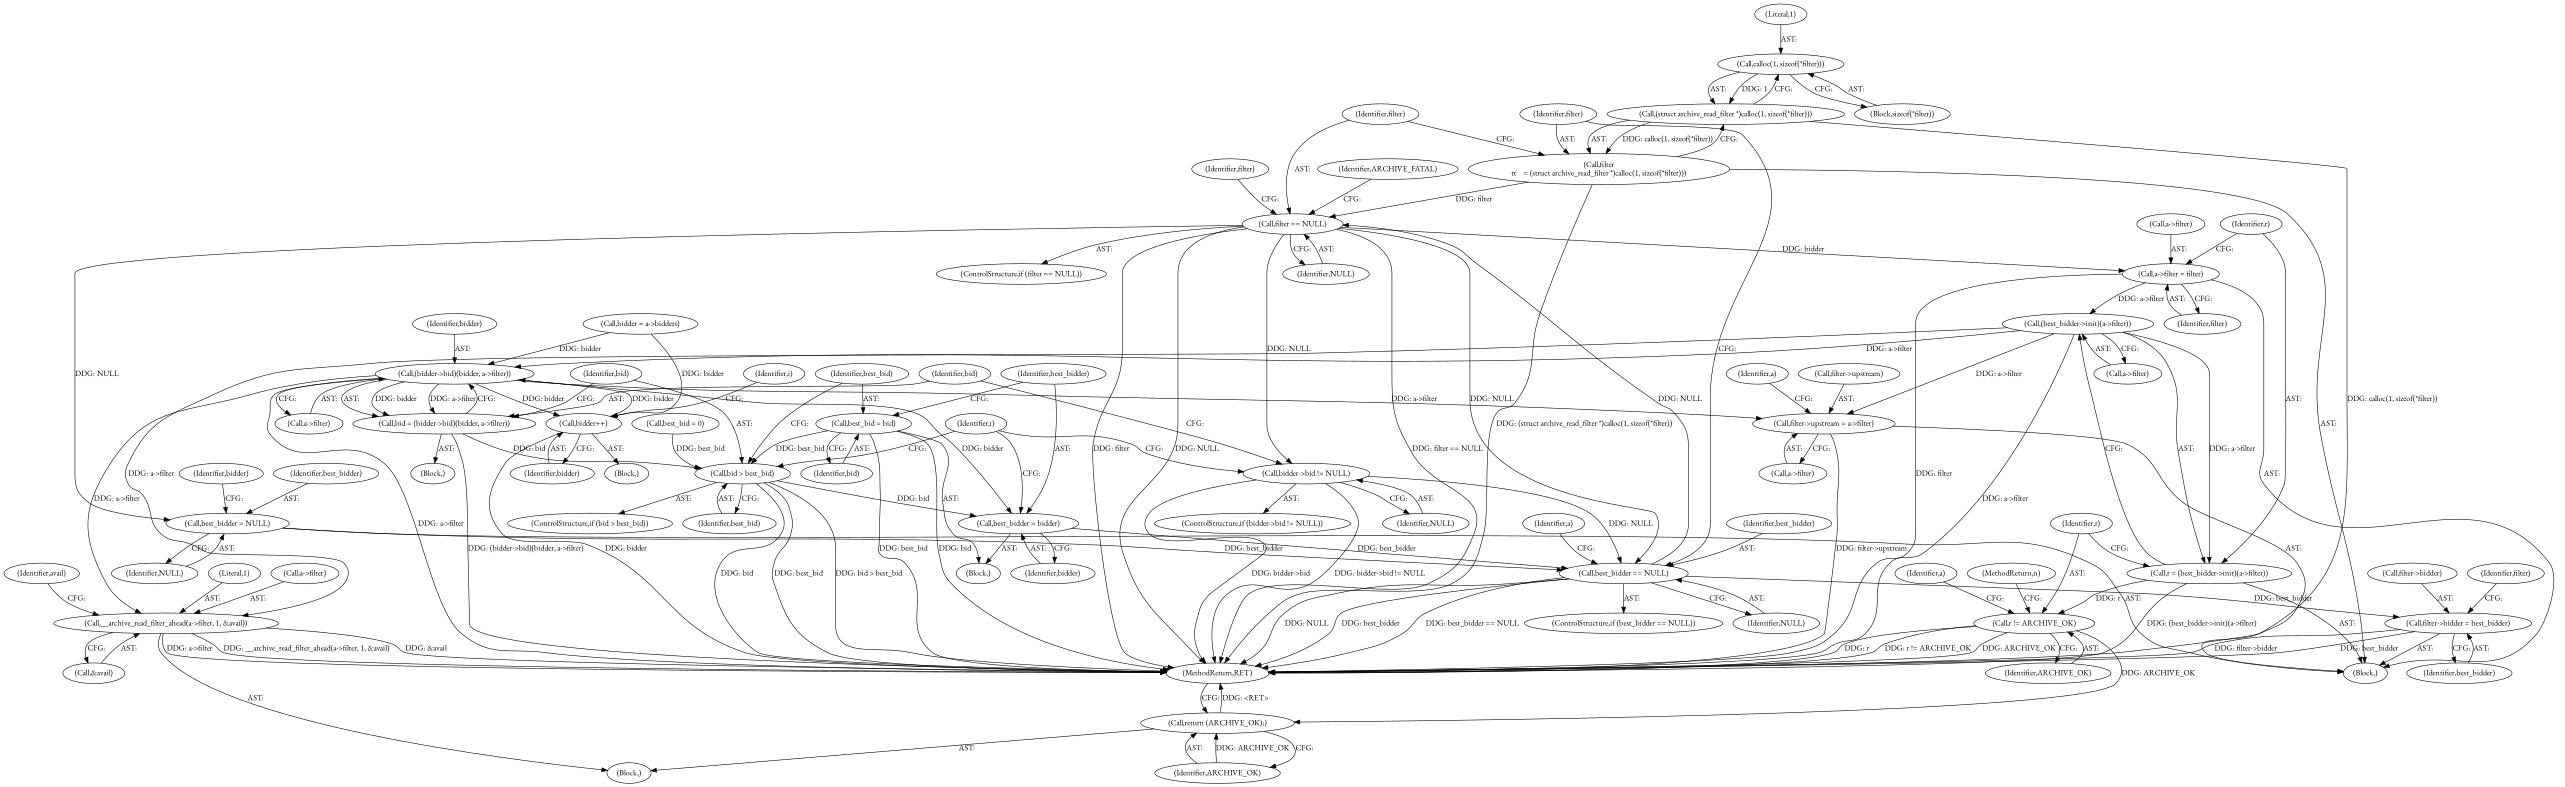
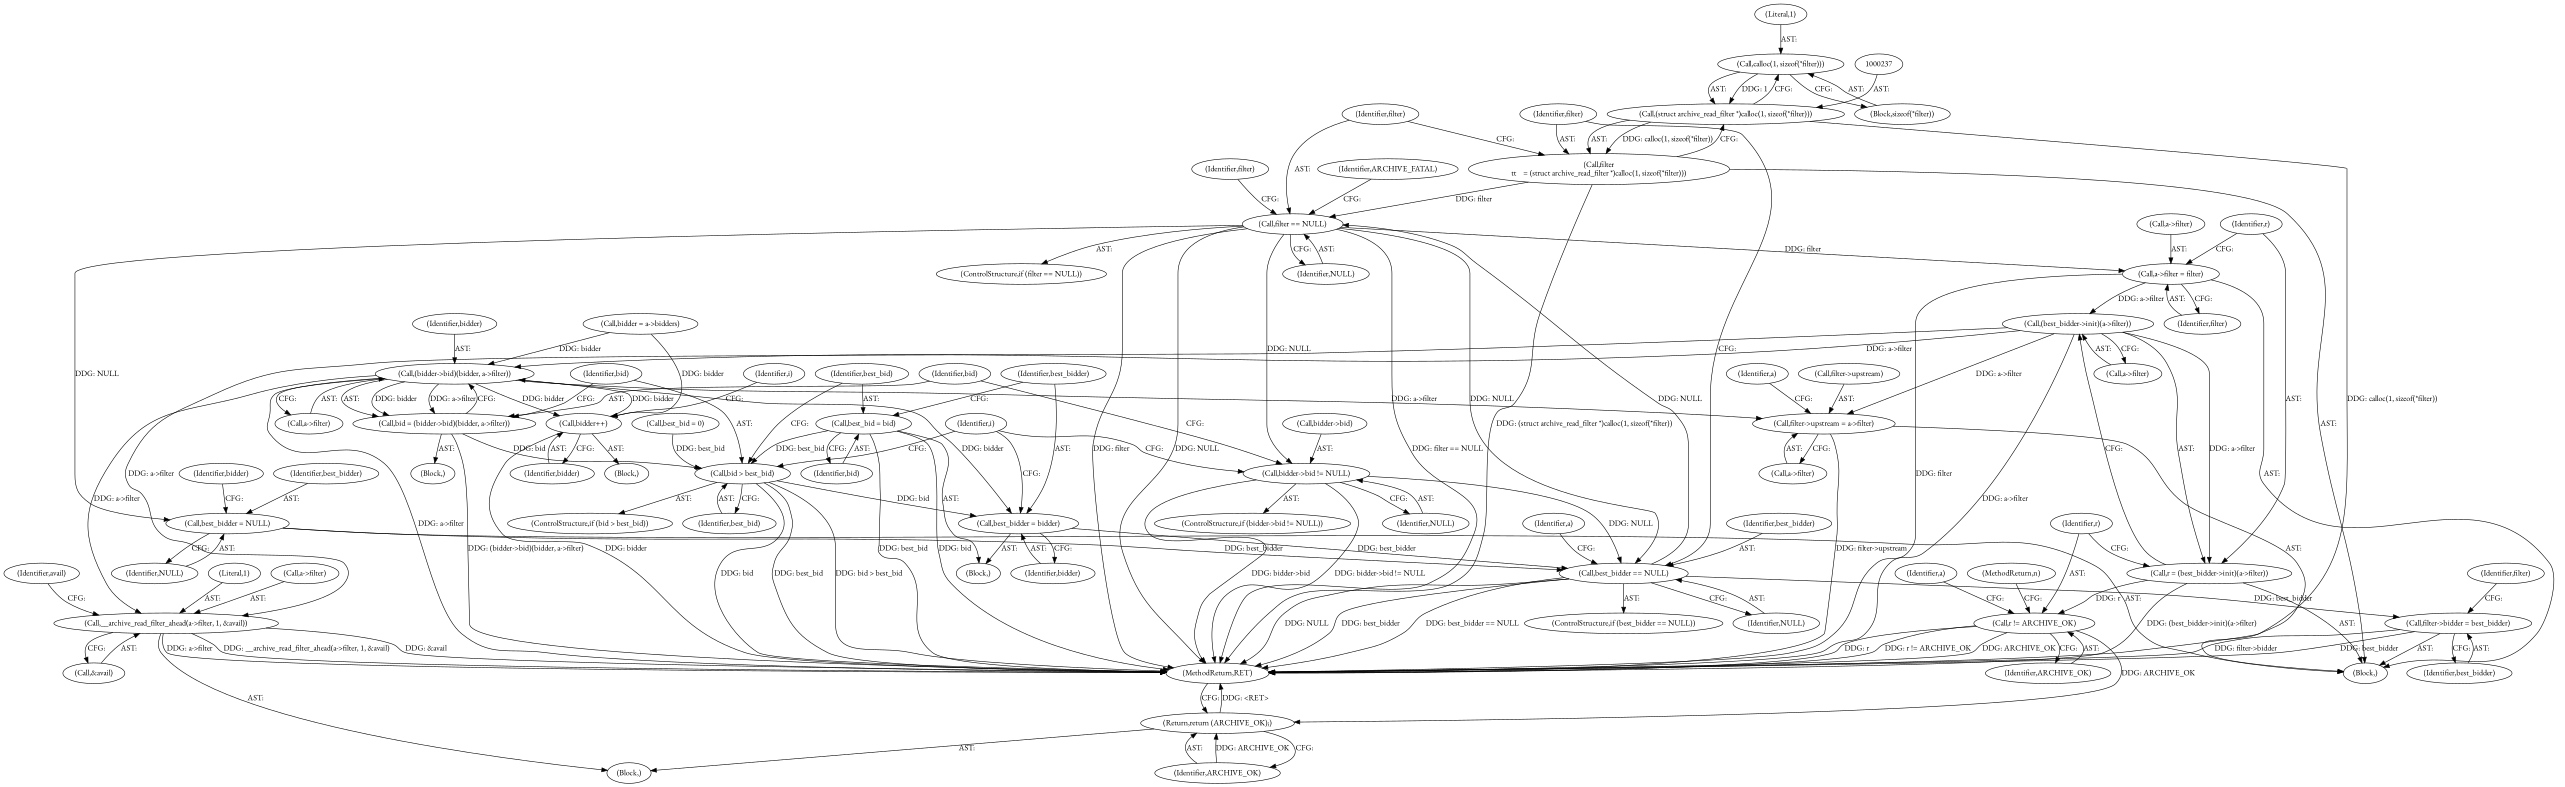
node "1000237": added
edge "(Call,filter == NULL)" -> "(Call,a->filter = filter)": label "DDG: bidder" -> "DDG: filter"
node "(Call,bidder->bid)": added
node "(Call,filter->bidder)": removed
node "(Call,return (ARCHIVE_OK);)": label "(Call,return (ARCHIVE_OK);)" -> "(Return,return (ARCHIVE_OK);)"
